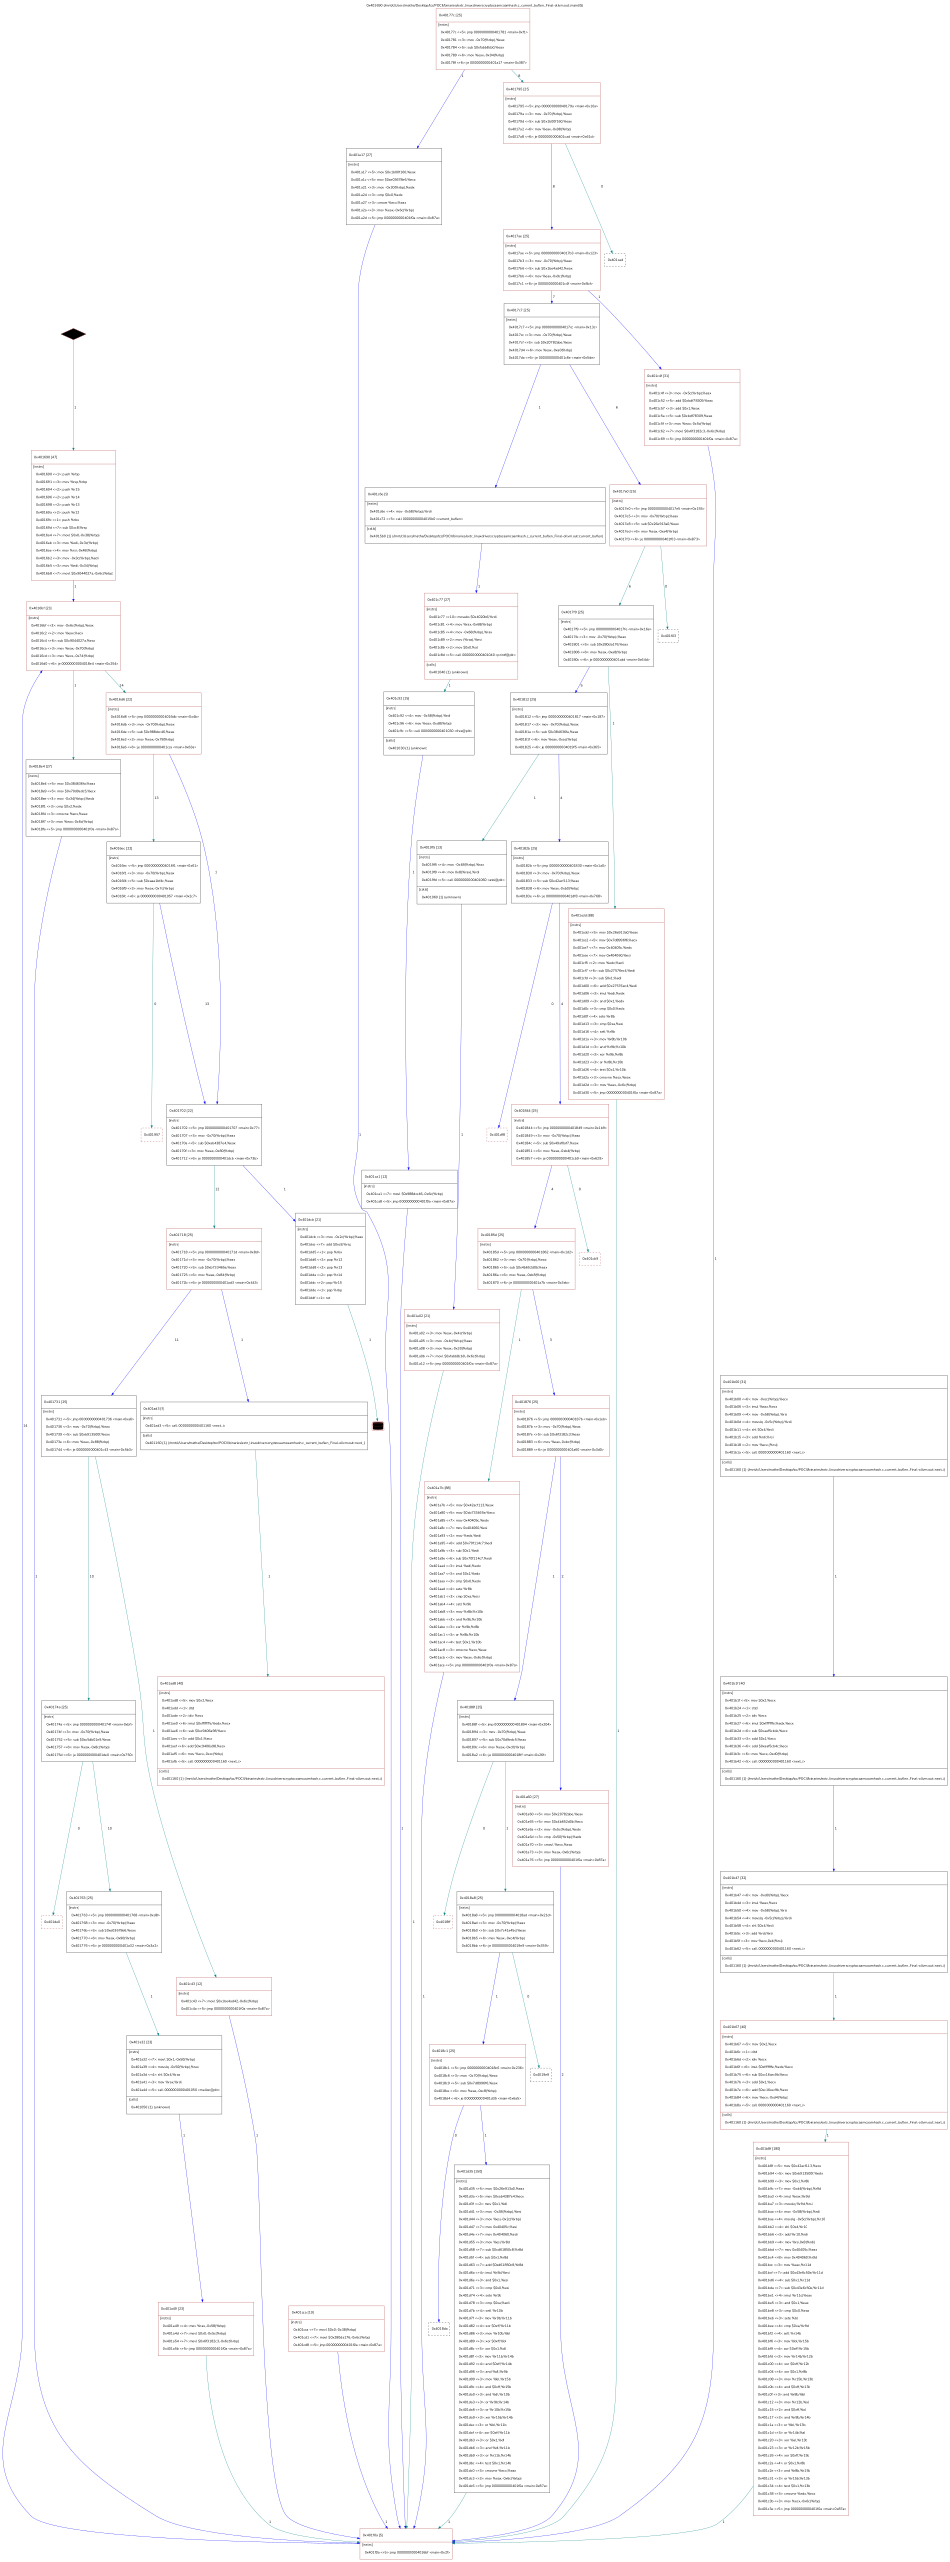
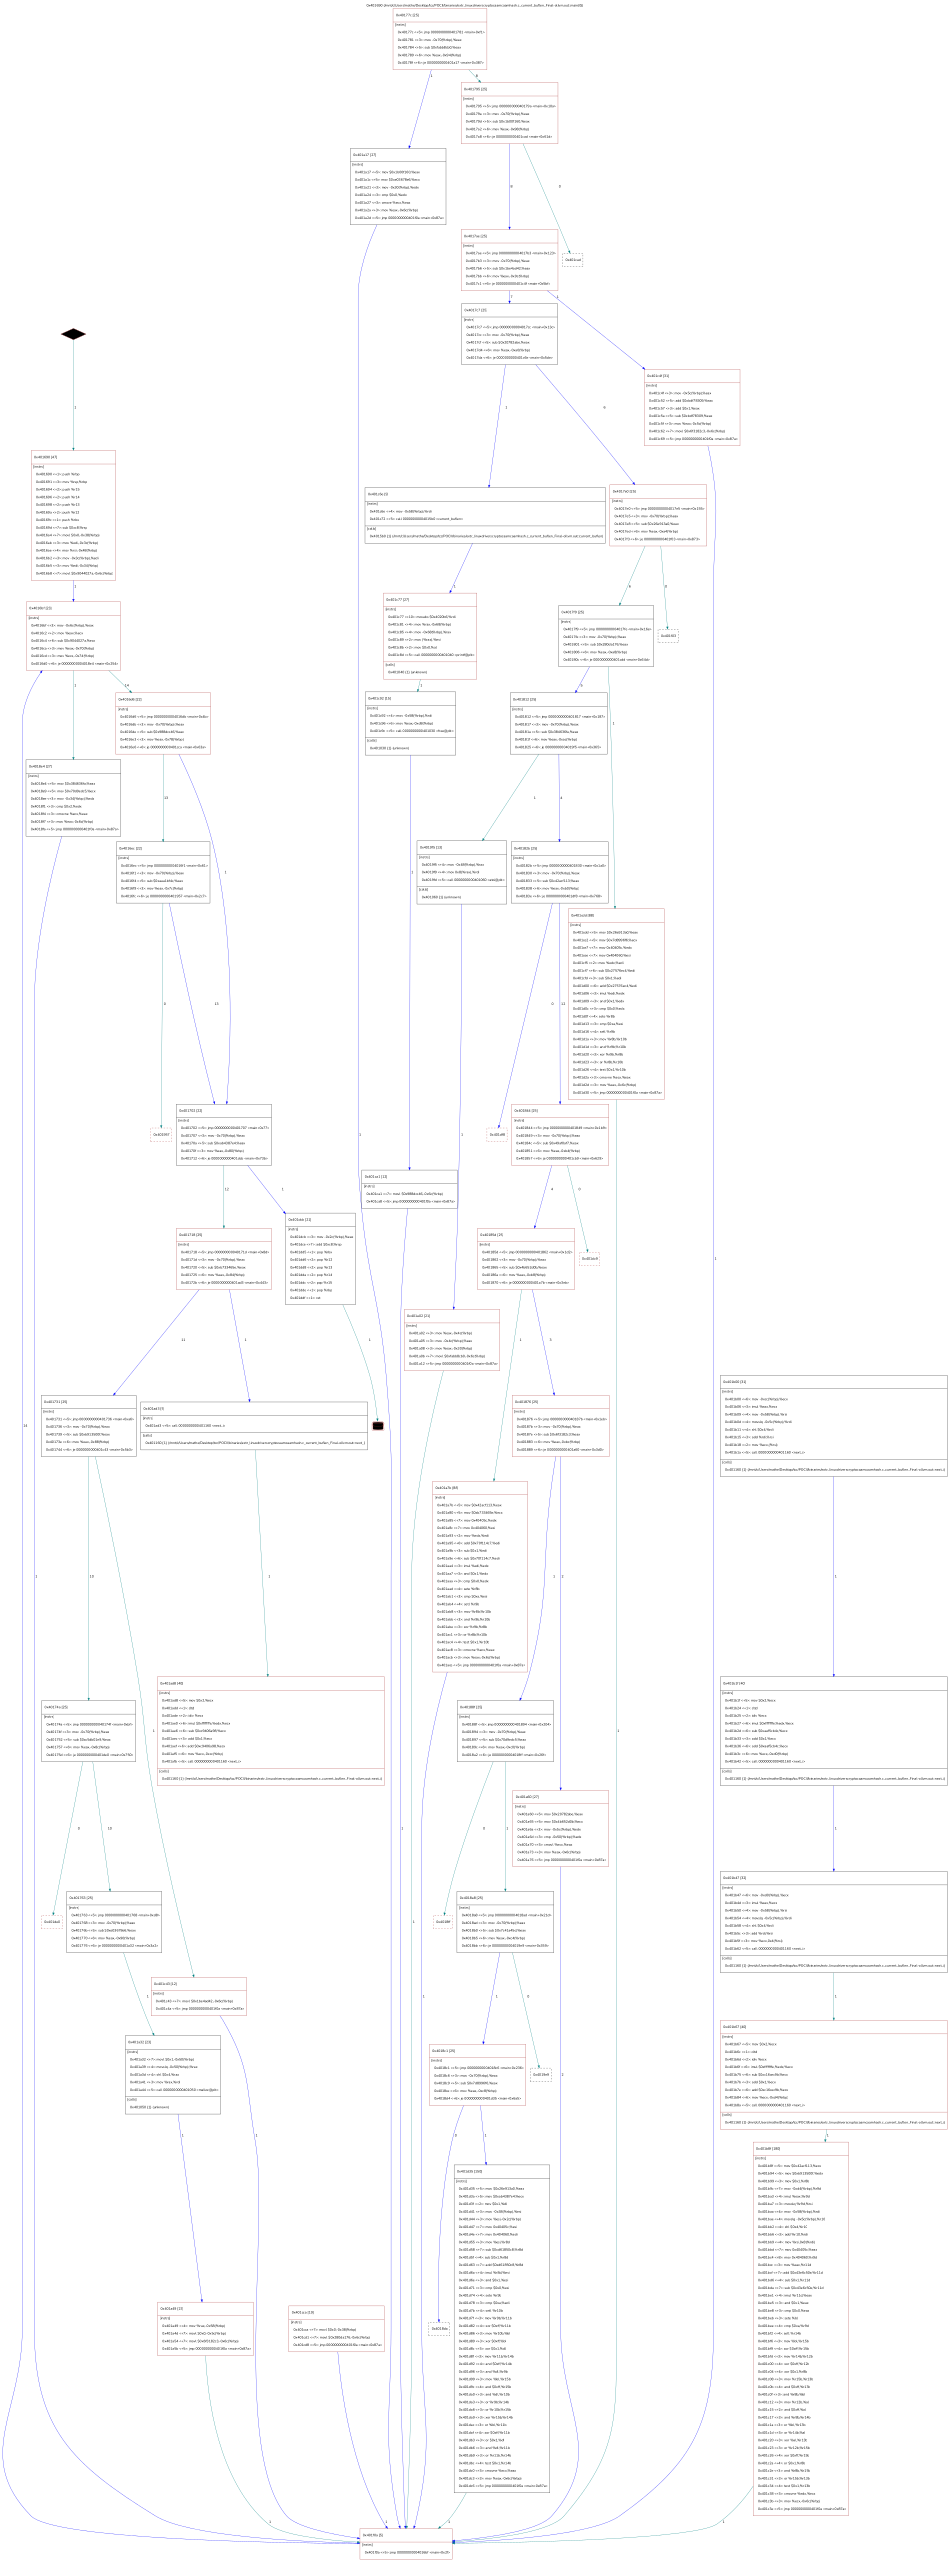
edge "0x40182b [25]" -> "0x401844 [25]": label " 4" -> " 12"
